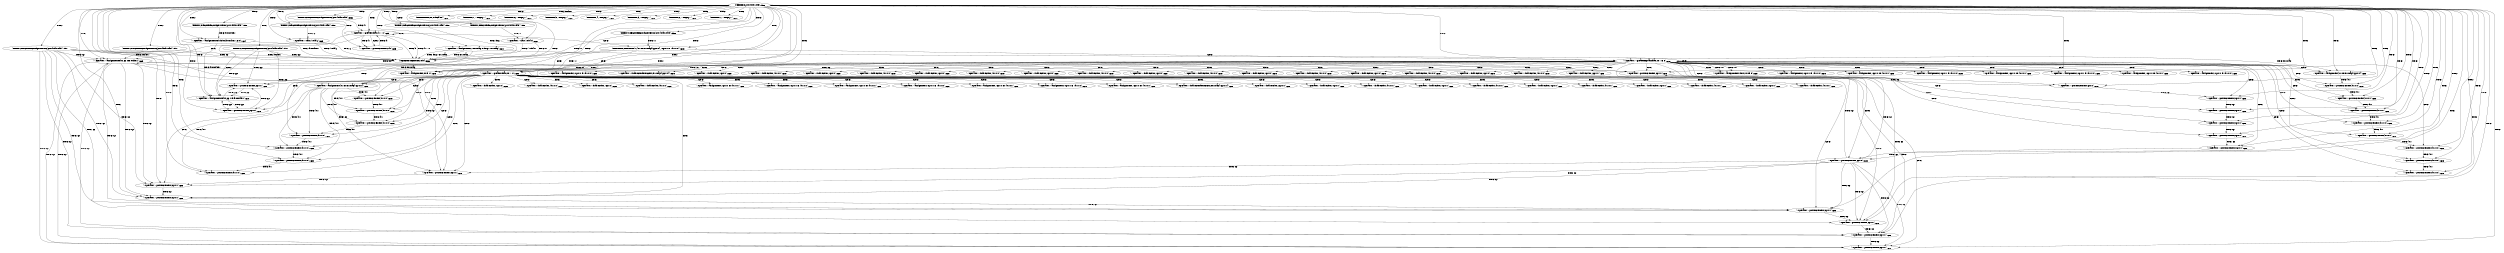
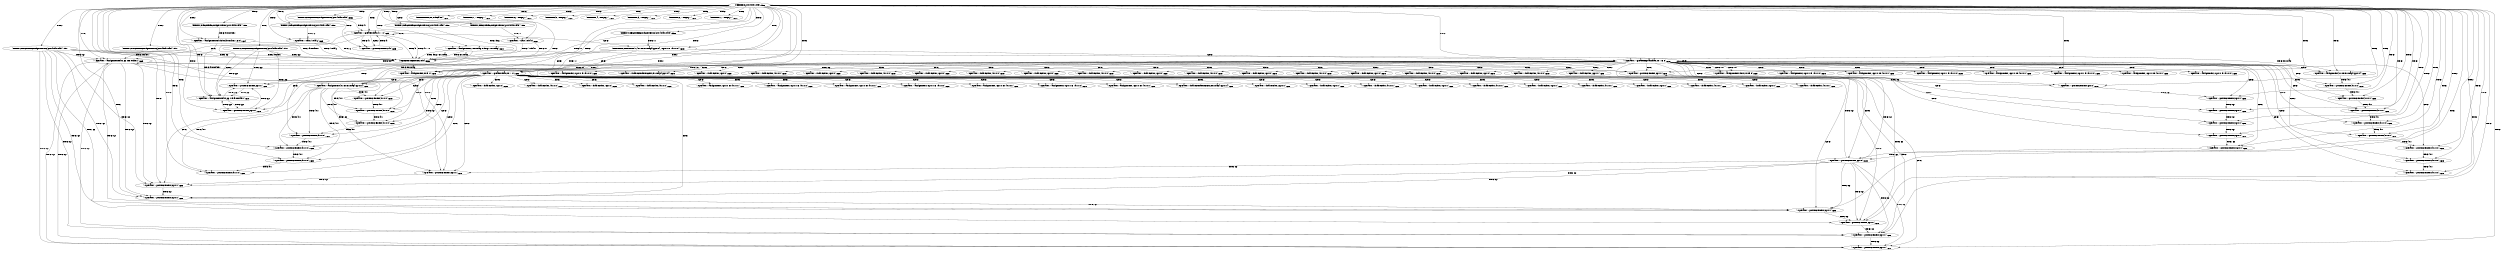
edge "(METHOD,put1bitbwtile)" -> "(LITERAL,7,<empty>)": label "DDG: toskew" -> "DDG: "
